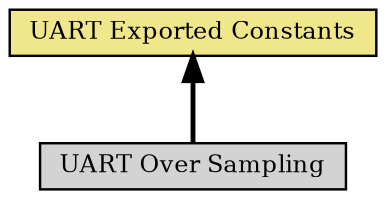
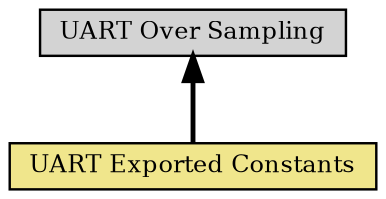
edge "UART Over Sampling" -> "UART Exported Constants": reversed
